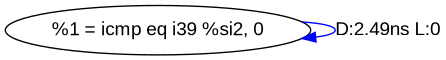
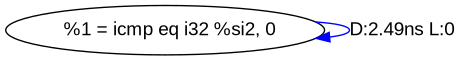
node "%1 = icmp eq i39 %si2, 0": label "%1 = icmp eq i39 %si2, 0" -> "%1 = icmp eq i32 %si2, 0"
